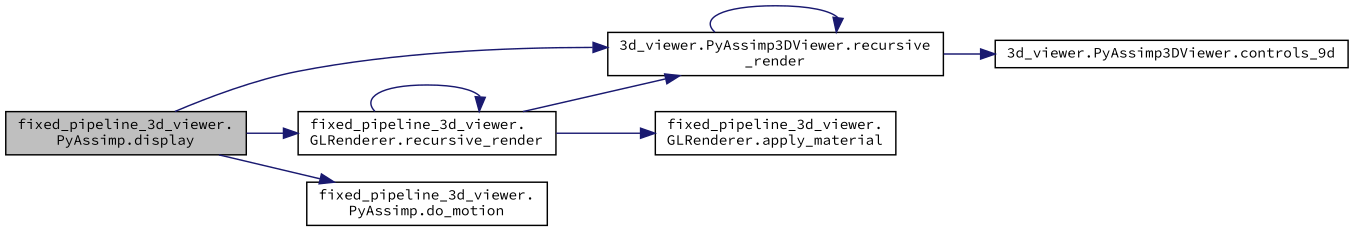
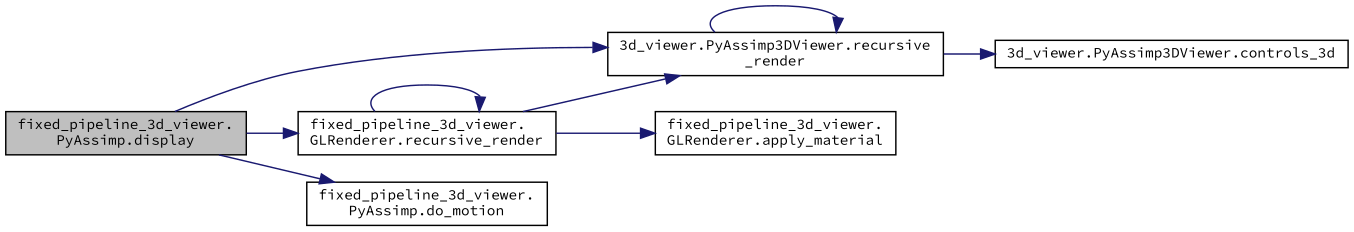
node "3d_viewer.PyAssimp3DViewer.controls_9d": label "3d_viewer.PyAssimp3DViewer.controls_9d" -> "3d_viewer.PyAssimp3DViewer.controls_3d"
